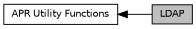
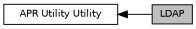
node "APR Utility Functions": label "APR Utility Functions" -> "APR Utility Utility"
